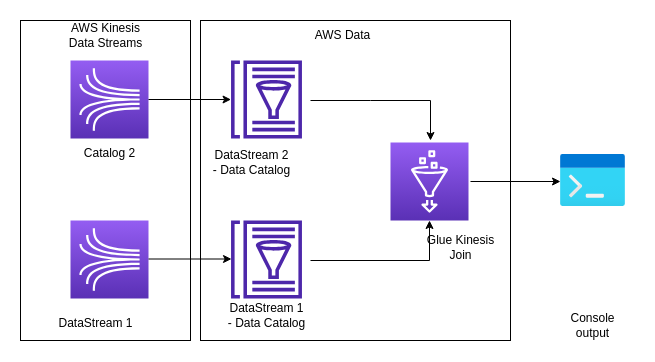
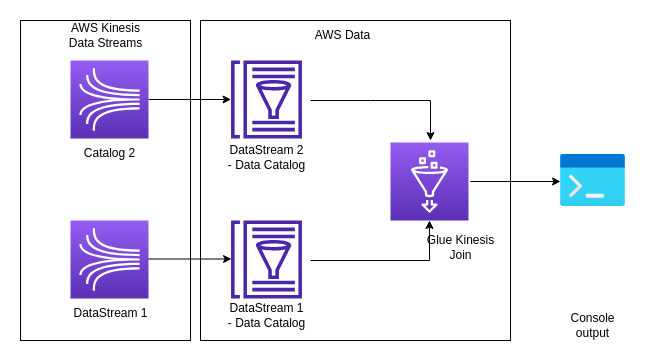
node "DataStream 2 - Data Catalog": moved (252, 163) -> (267, 158)
node "DataStream 1": moved (96, 324) -> (111, 314)
